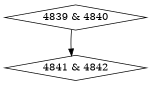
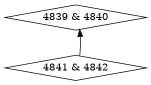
edge "4839 & 4840" -> "4841 & 4842": reversed
